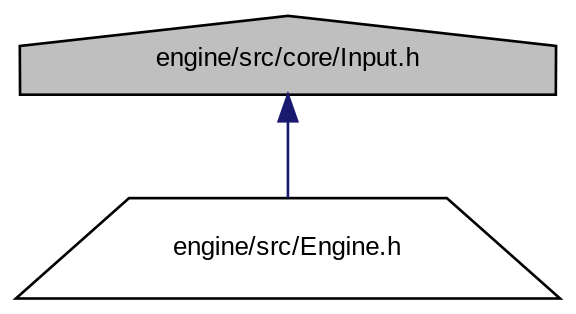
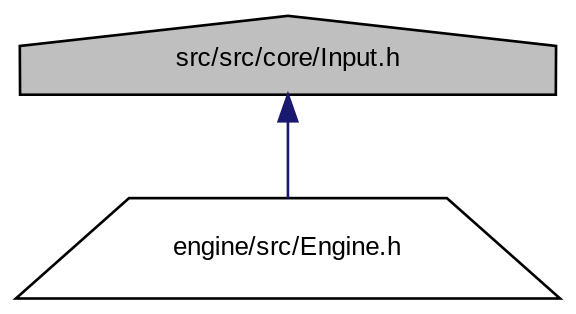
node "engine/src/core/Input.h": label "engine/src/core/Input.h" -> "src/src/core/Input.h"
